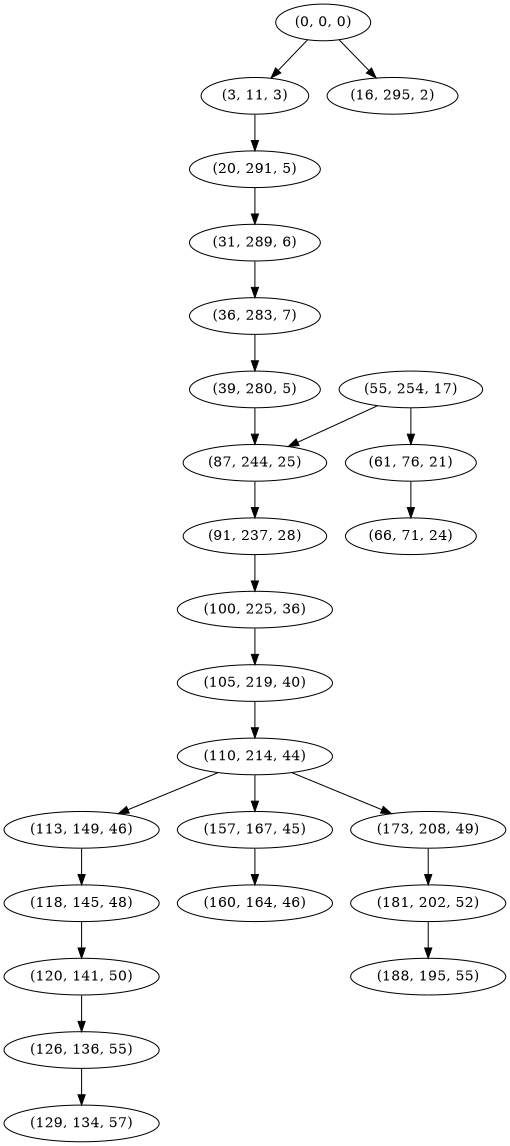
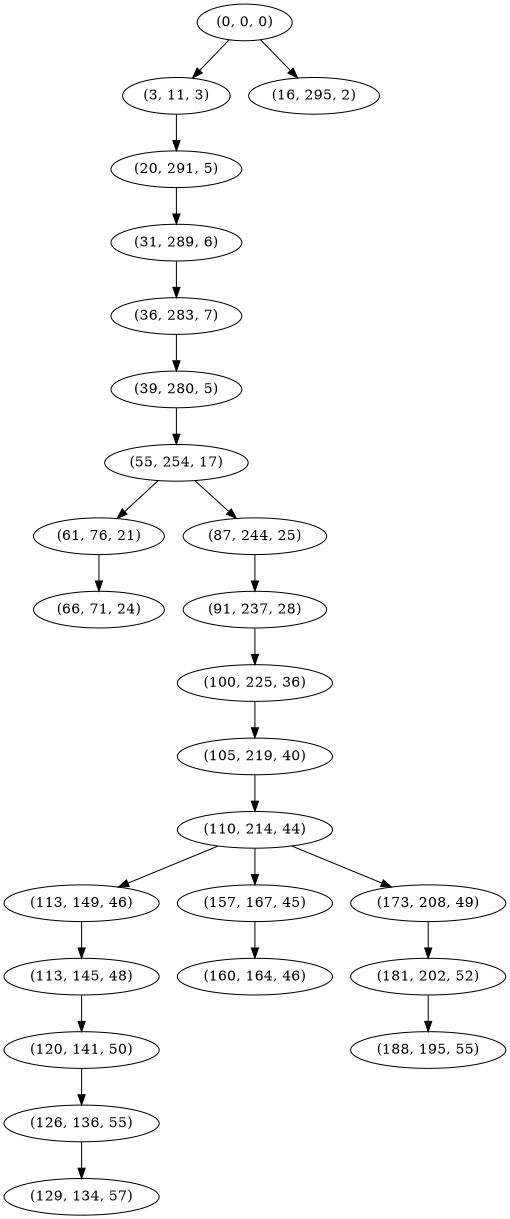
edge "(39, 280, 5)" -> "(87, 244, 25)": now "(39, 280, 5)" -> "(55, 254, 17)"
node "(118, 145, 48)": label "(118, 145, 48)" -> "(113, 145, 48)"
